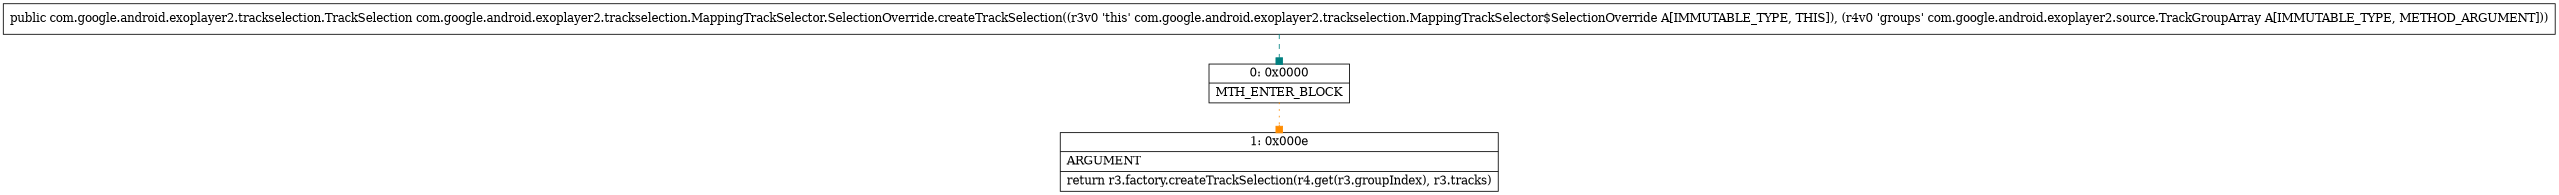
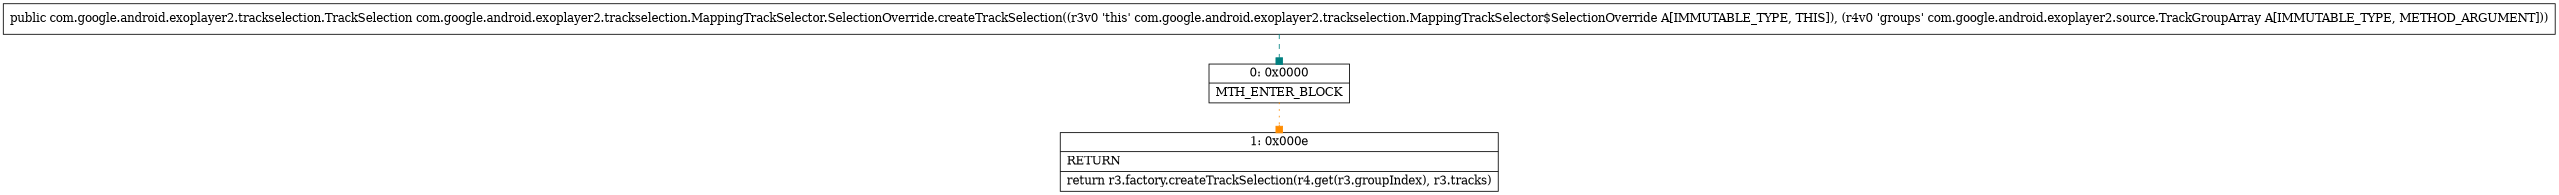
node "1: 0x000e": text "ARGUMENT" -> "RETURN"
